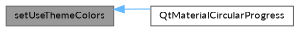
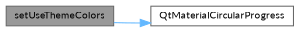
edge "QtMaterialCircularProgress" -> "setUseThemeColors": reversed
